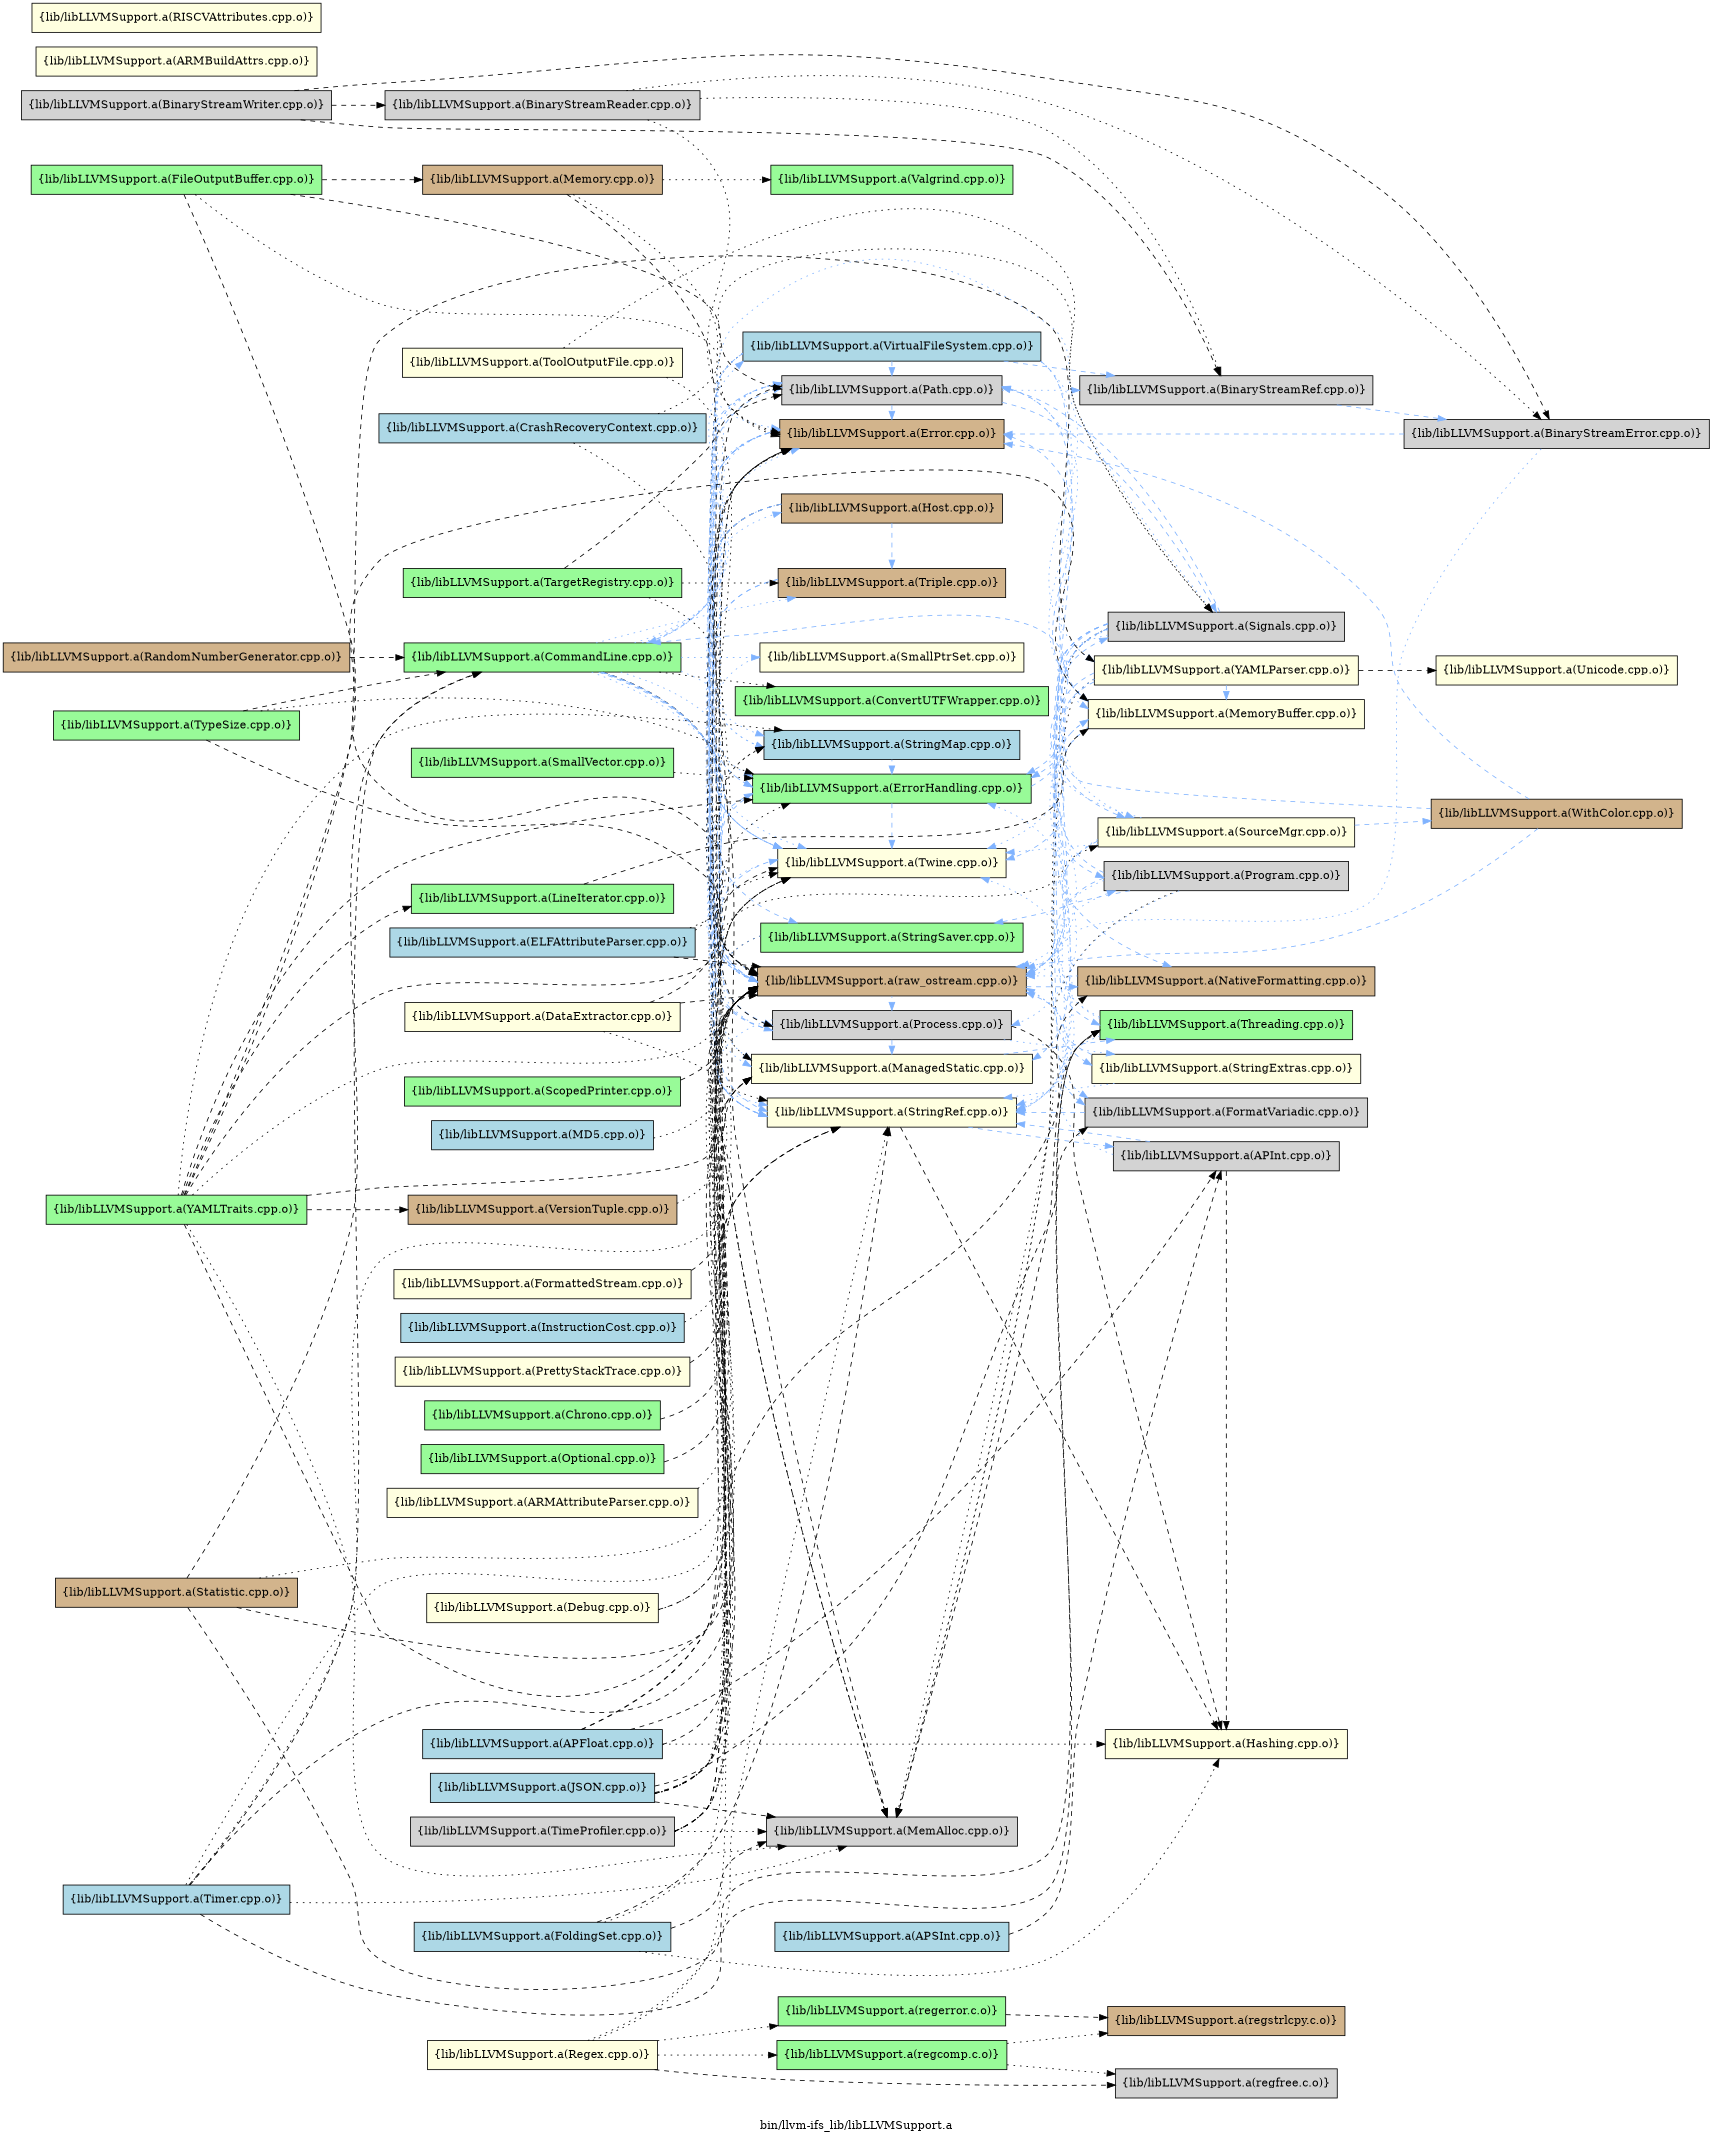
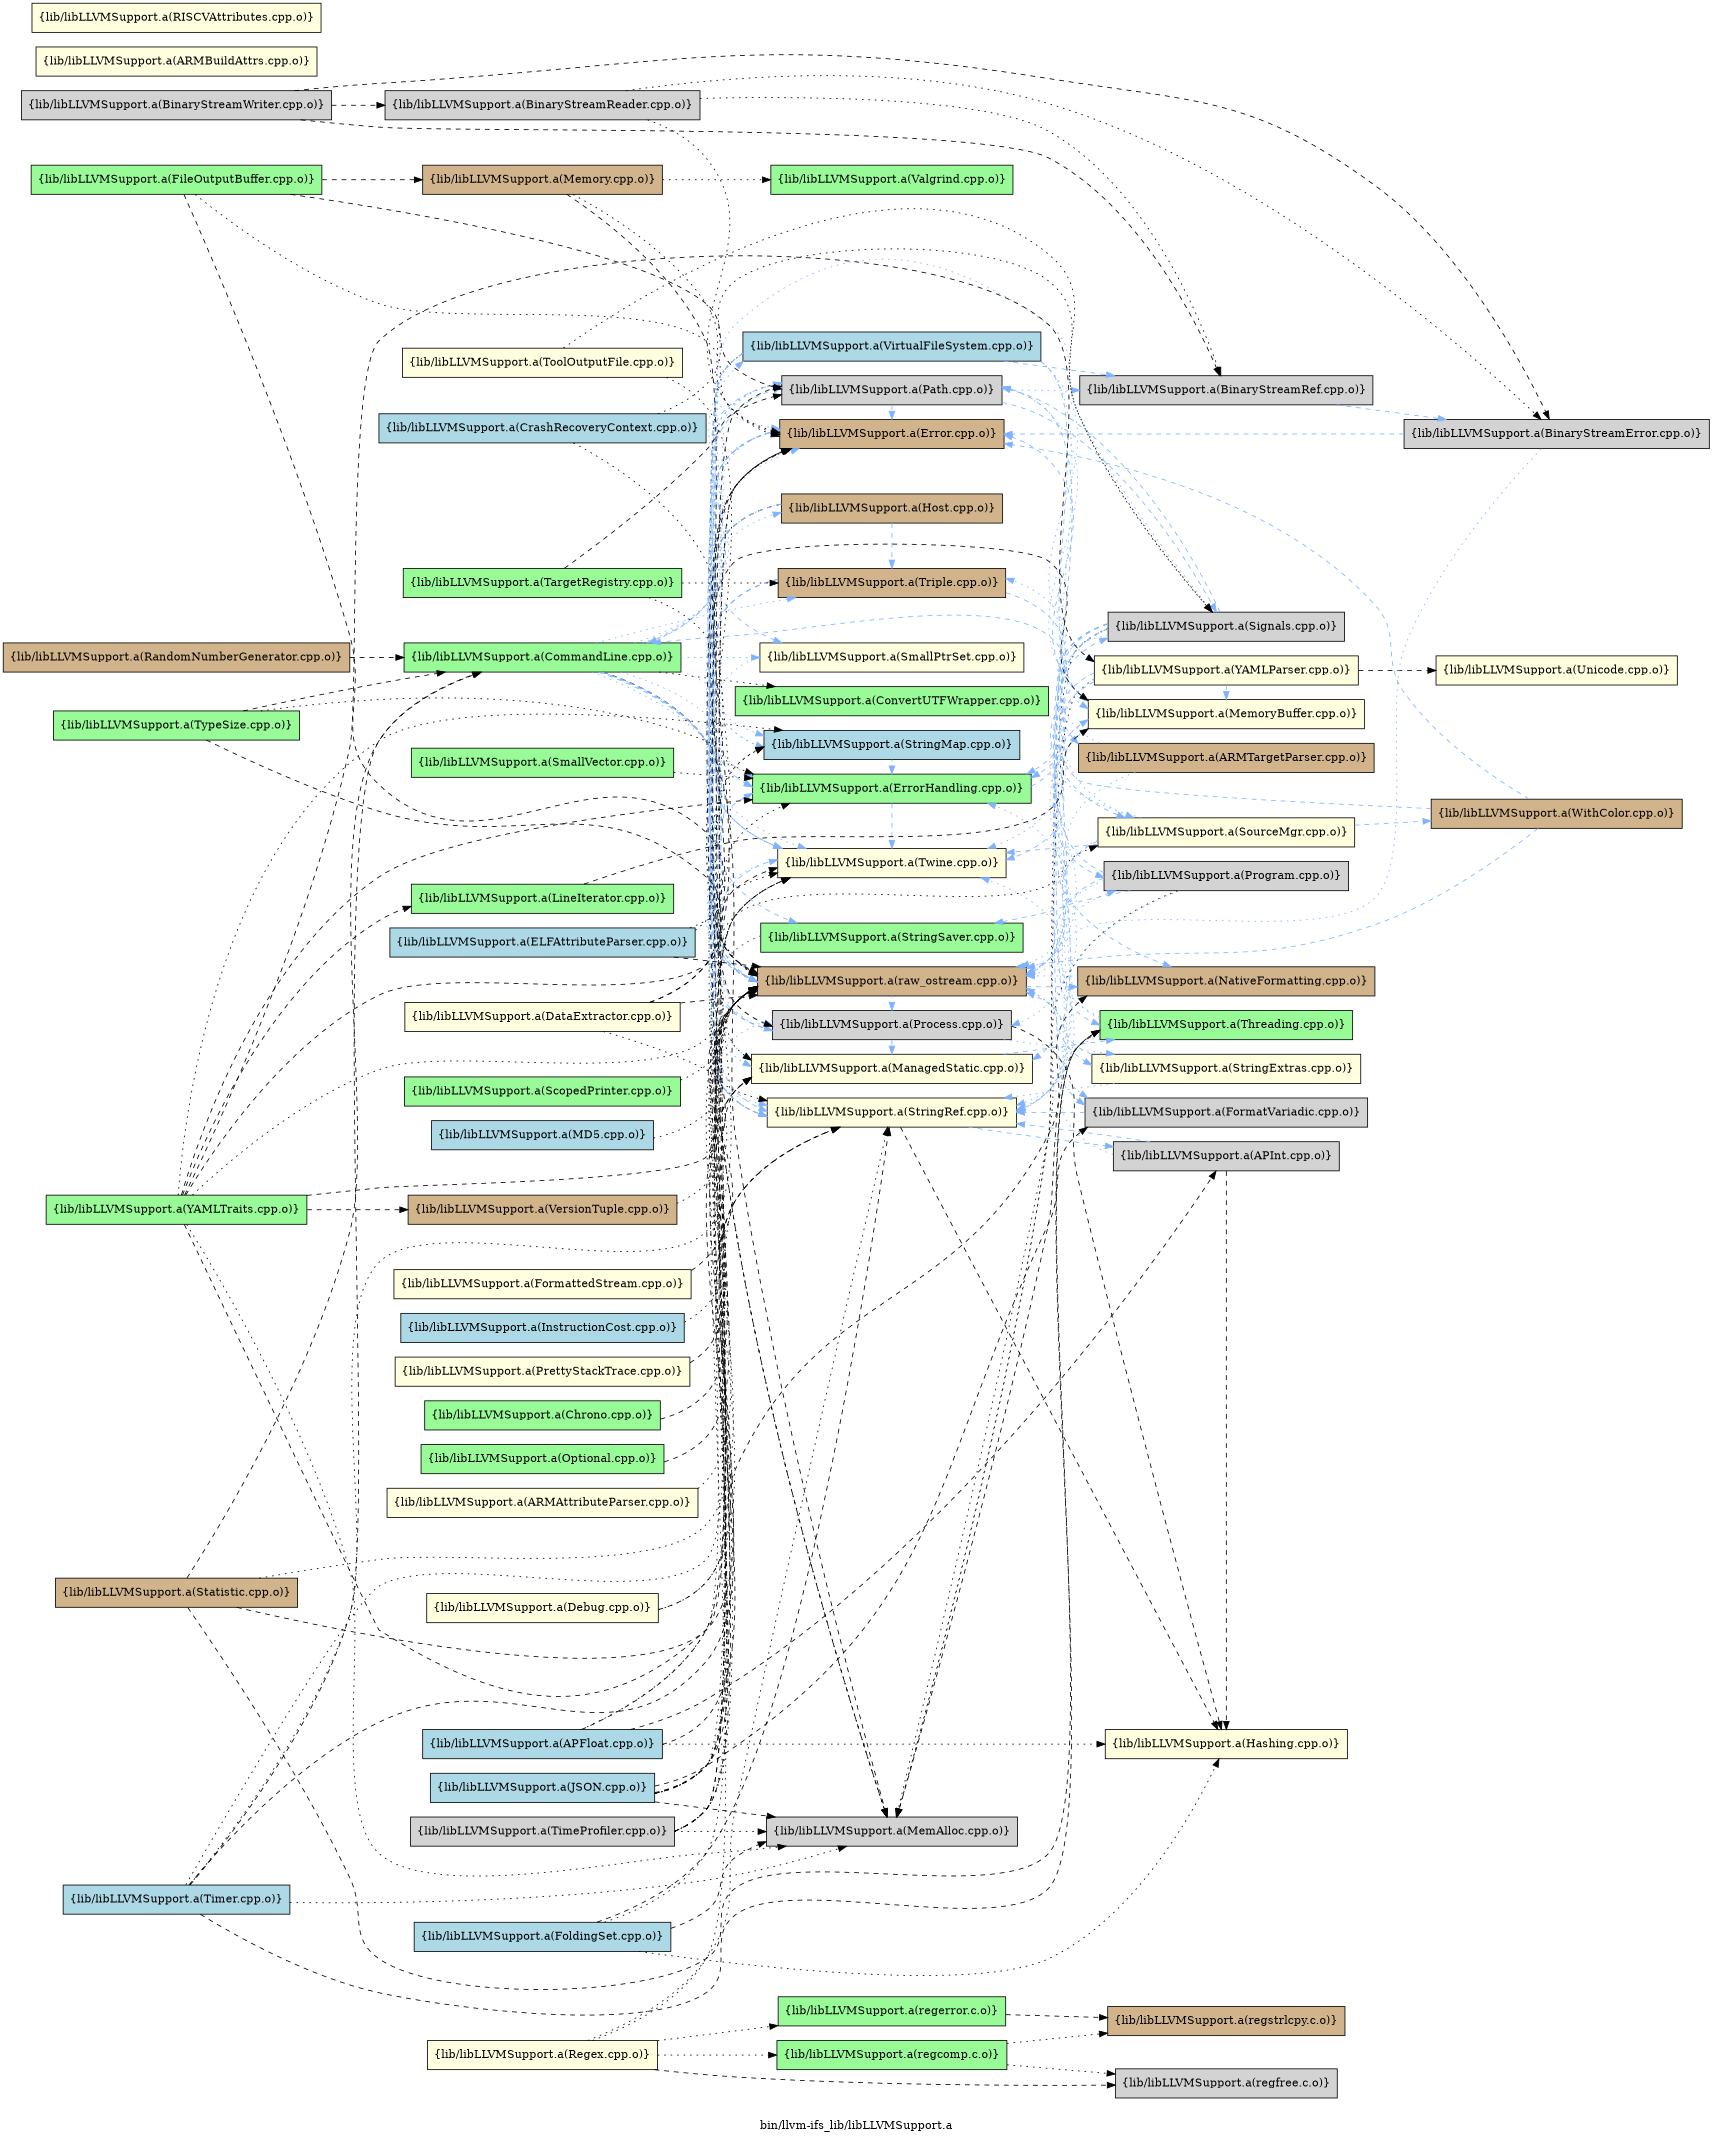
edge "{lib/libLLVMSupport.a(VirtualFileSystem.cpp.o)}" -> "{lib/libLLVMSupport.a(Path.cpp.o)}": now "{lib/libLLVMSupport.a(VirtualFileSystem.cpp.o)}" -> "{lib/libLLVMSupport.a(SmallPtrSet.cpp.o)}"
edge "{lib/libLLVMSupport.a(YAMLTraits.cpp.o)}" -> "{lib/libLLVMSupport.a(MemoryBuffer.cpp.o)}": now "{lib/libLLVMSupport.a(DataExtractor.cpp.o)}" -> "{lib/libLLVMSupport.a(MemoryBuffer.cpp.o)}"
node "{lib/libLLVMSupport.a(ARMTargetParser.cpp.o)}": added
edge "{lib/libLLVMSupport.a(SourceMgr.cpp.o)}" -> "{lib/libLLVMSupport.a(Twine.cpp.o)}": style dotted -> dashed
edge "{lib/libLLVMSupport.a(ErrorHandling.cpp.o)}" -> "{lib/libLLVMSupport.a(raw_ostream.cpp.o)}": now "{lib/libLLVMSupport.a(Triple.cpp.o)}" -> "{lib/libLLVMSupport.a(raw_ostream.cpp.o)}"
edge "{lib/libLLVMSupport.a(ScopedPrinter.cpp.o)}" -> "{lib/libLLVMSupport.a(raw_ostream.cpp.o)}": style dashed -> dotted
edge "{lib/libLLVMSupport.a(APFloat.cpp.o)}" -> "{lib/libLLVMSupport.a(raw_ostream.cpp.o)}": style dashed -> dotted
node "{lib/libLLVMSupport.a(APSInt.cpp.o)}": removed
